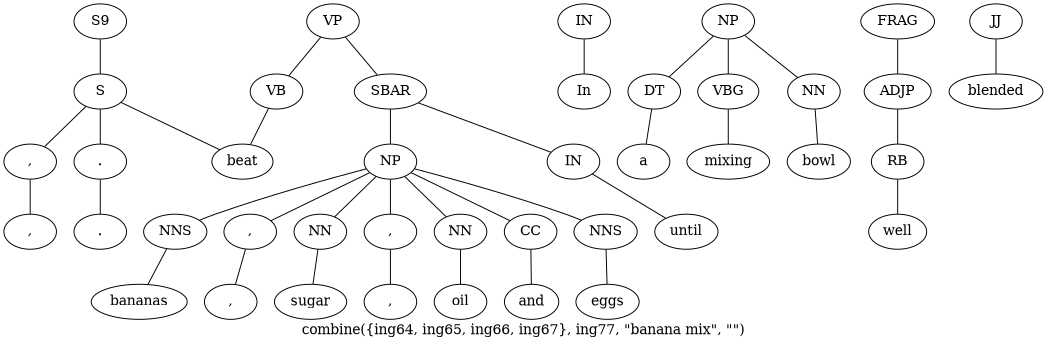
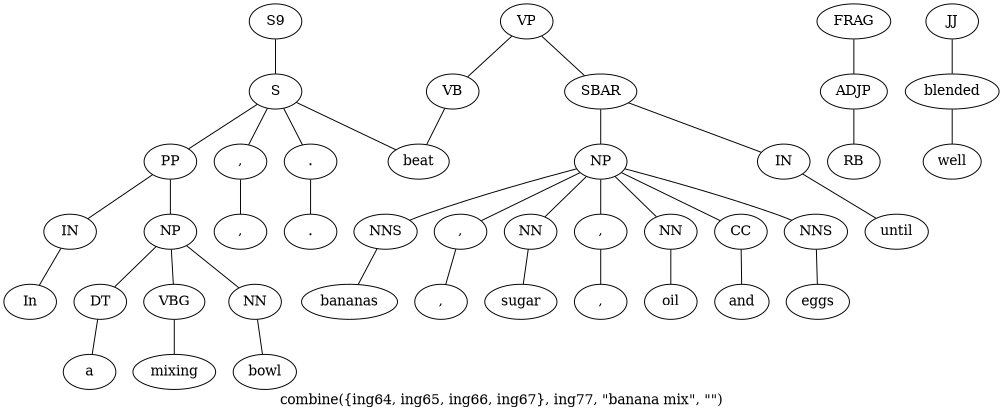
node "PP": added
edge "RB" -- "well": now "blended" -- "well"
